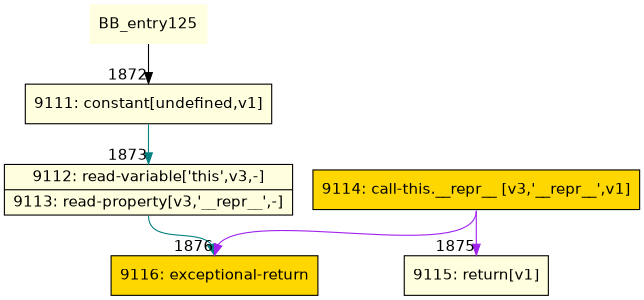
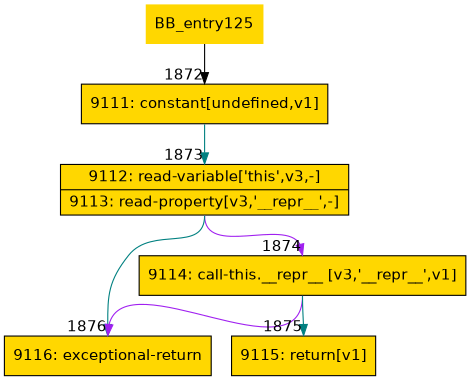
node "BB_entry125": fillcolor lightyellow -> gold
node "9111: constant[undefined,v1]": fillcolor lightyellow -> gold
node "9112: read-variable['this',v3,-]": fillcolor lightyellow -> gold
edge "9114: call-this.__repr__ [v3,'__repr__',v1]" -> "9115: return[v1]": color purple -> teal
edge "9112: read-variable['this',v3,-]" -> "9114: call-this.__repr__ [v3,'__repr__',v1]": added
node "9115: return[v1]": fillcolor lightyellow -> gold
